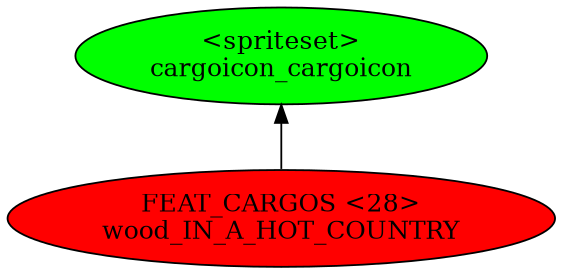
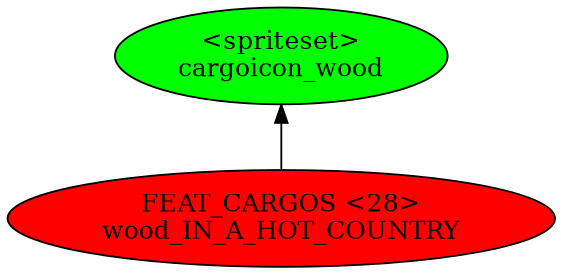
node "<spriteset> cargoicon_cargoicon": label "<spriteset> cargoicon_cargoicon" -> "<spriteset> cargoicon_wood"
